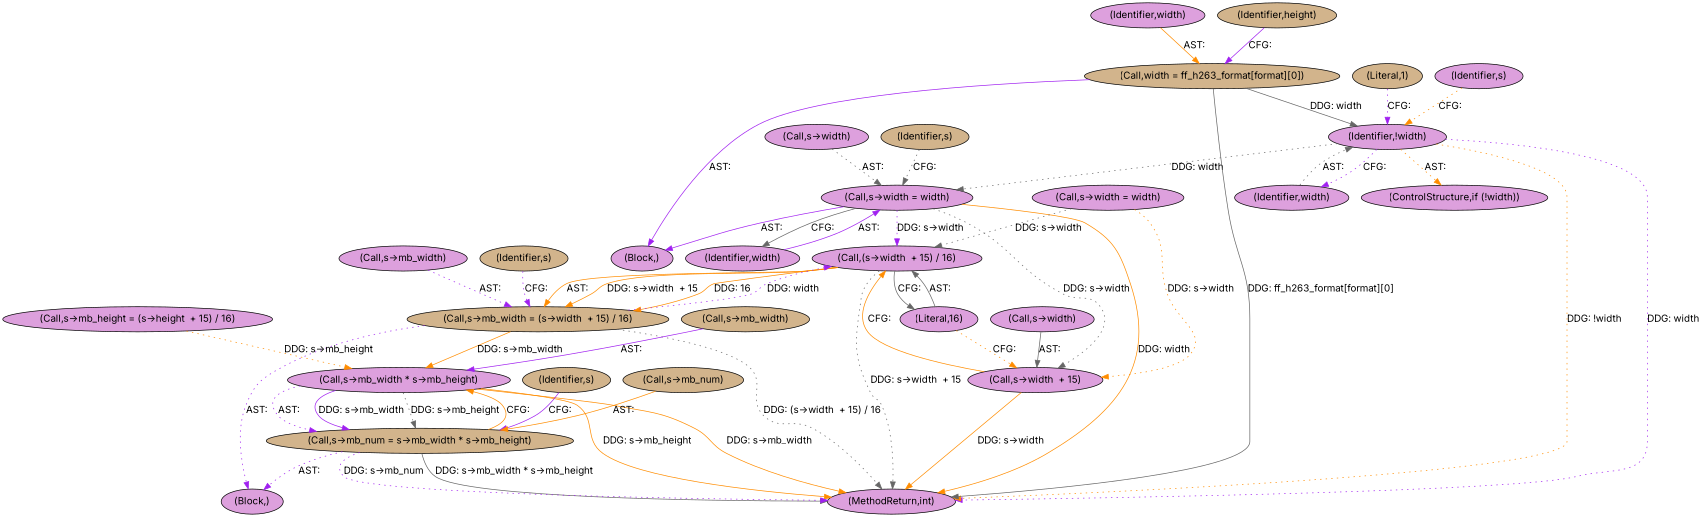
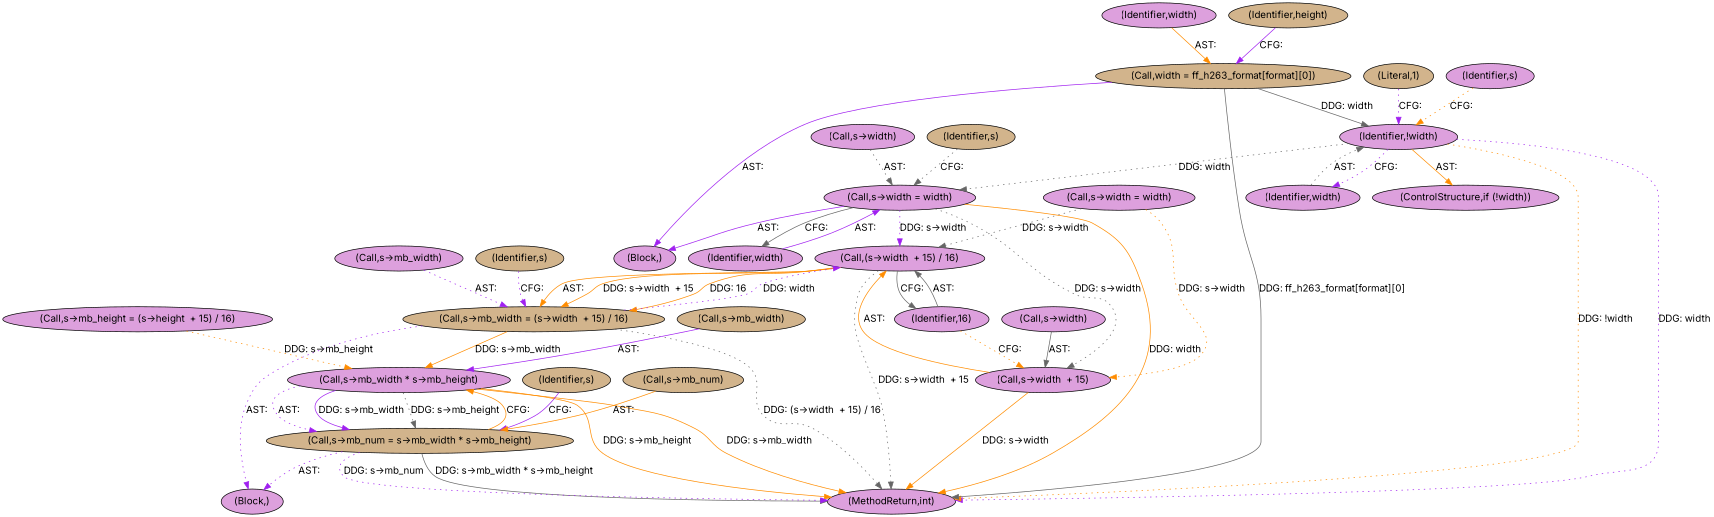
edge "(Identifier,!width)" -> "(ControlStructure,if (!width))": style dotted -> solid
edge "(Call,s->width  + 15)" -> "(Call,(s->width  + 15) / 16)": label "CFG: " -> "AST: "
node "(Literal,16)": label "(Literal,16)" -> "(Identifier,16)"
